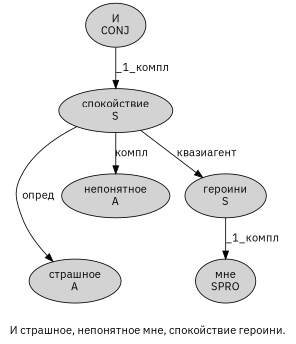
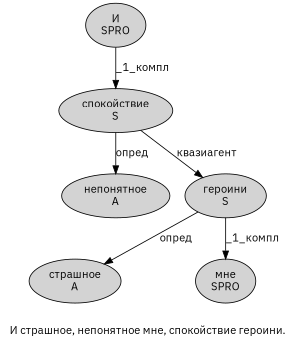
node "И CONJ": label "И CONJ" -> "И SPRO"
edge "спокойствие S" -> "непонятное A": label "компл" -> "опред"
edge "спокойствие S" -> "страшное A": now "героини S" -> "страшное A"
